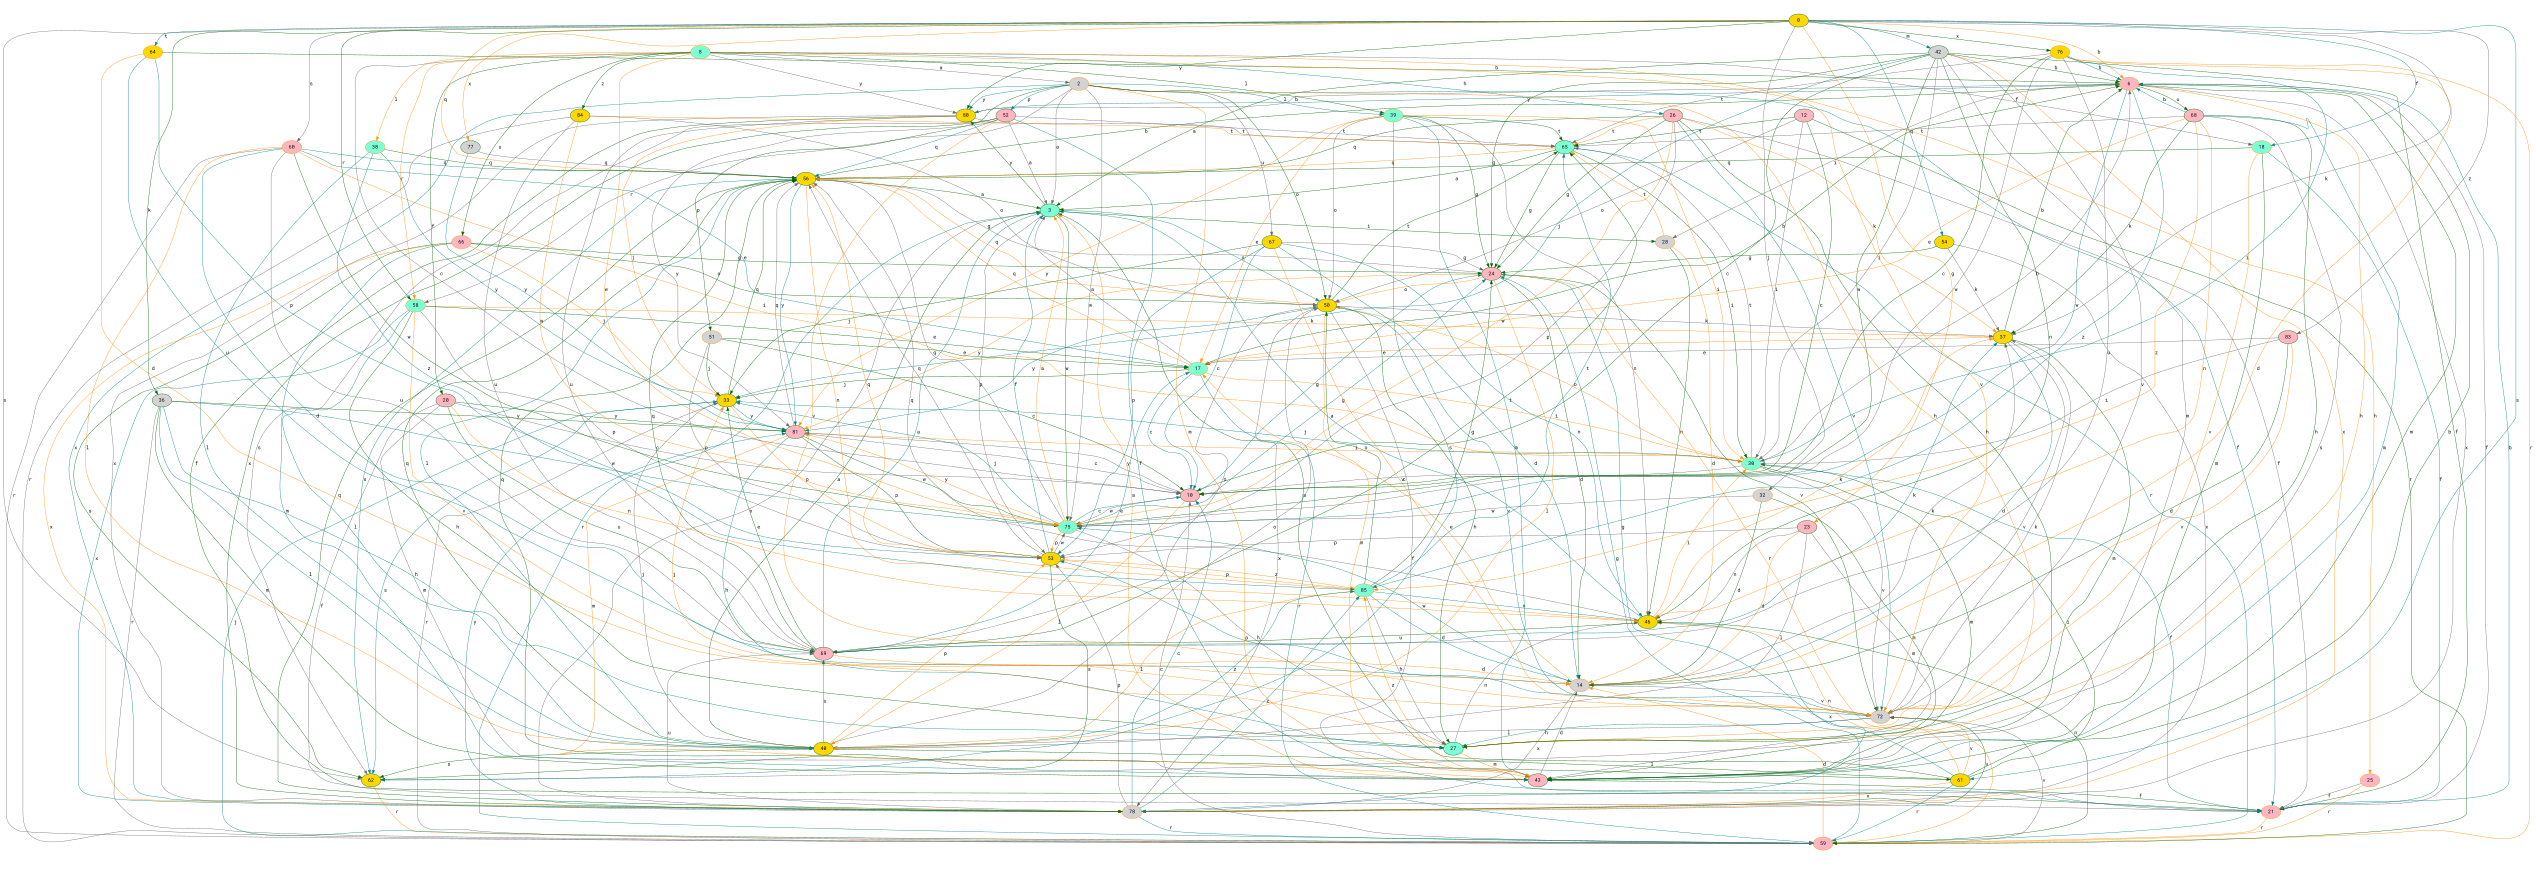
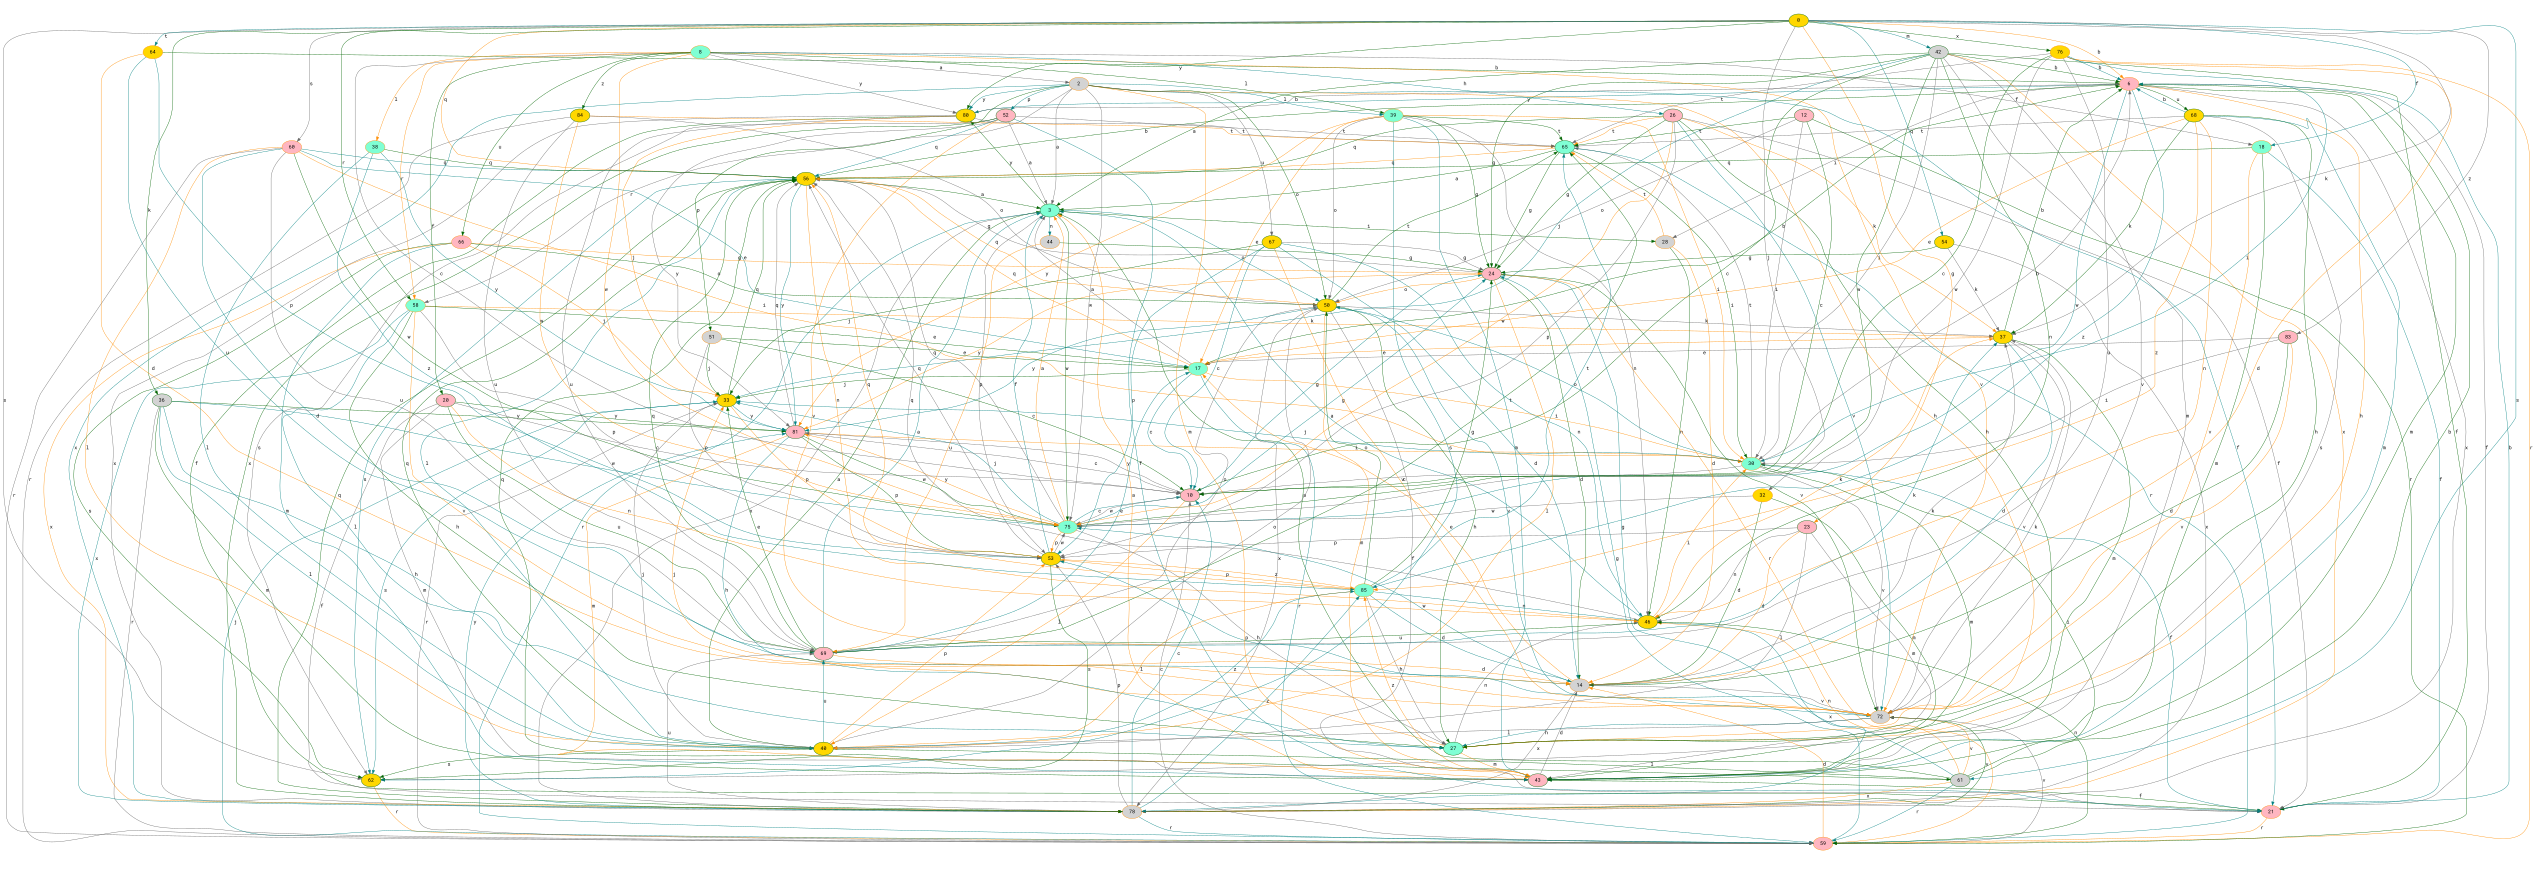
node "68": fillcolor lightpink -> gold
node "77": removed
node "44": added
edge "66" -> "24": color darkgreen -> darkorange
edge "30" -> "50": color darkorange -> teal
node "32": fillcolor lightgrey -> gold
node "61": fillcolor gold -> lightgrey
node "25": removed
